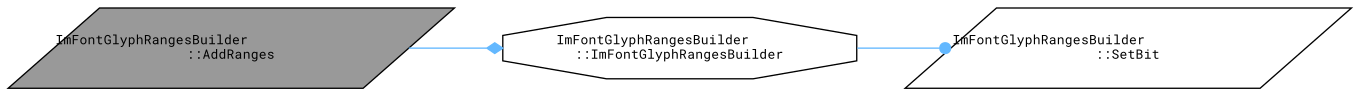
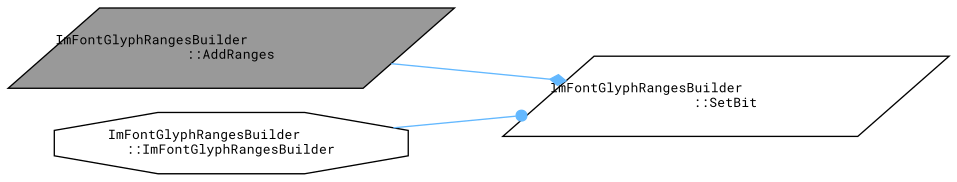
edge "ImFontGlyphRangesBuilder ::AddRanges" -> "ImFontGlyphRangesBuilder ::ImFontGlyphRangesBuilder": now "ImFontGlyphRangesBuilder ::AddRanges" -> "ImFontGlyphRangesBuilder ::SetBit"
